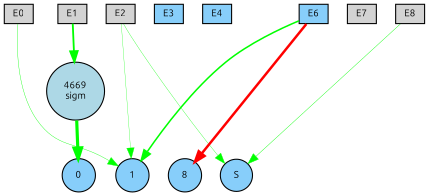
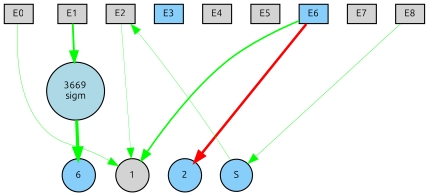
node "E4": fillcolor lightskyblue -> lightgray
node "E5": added
node "4669 sigm": label "4669 sigm" -> "3669 sigm"
edge "E2" -> "S": reversed
node "0": label "0" -> "6"
node "1": fillcolor lightskyblue -> lightgray
node "8": label "8" -> "2"
